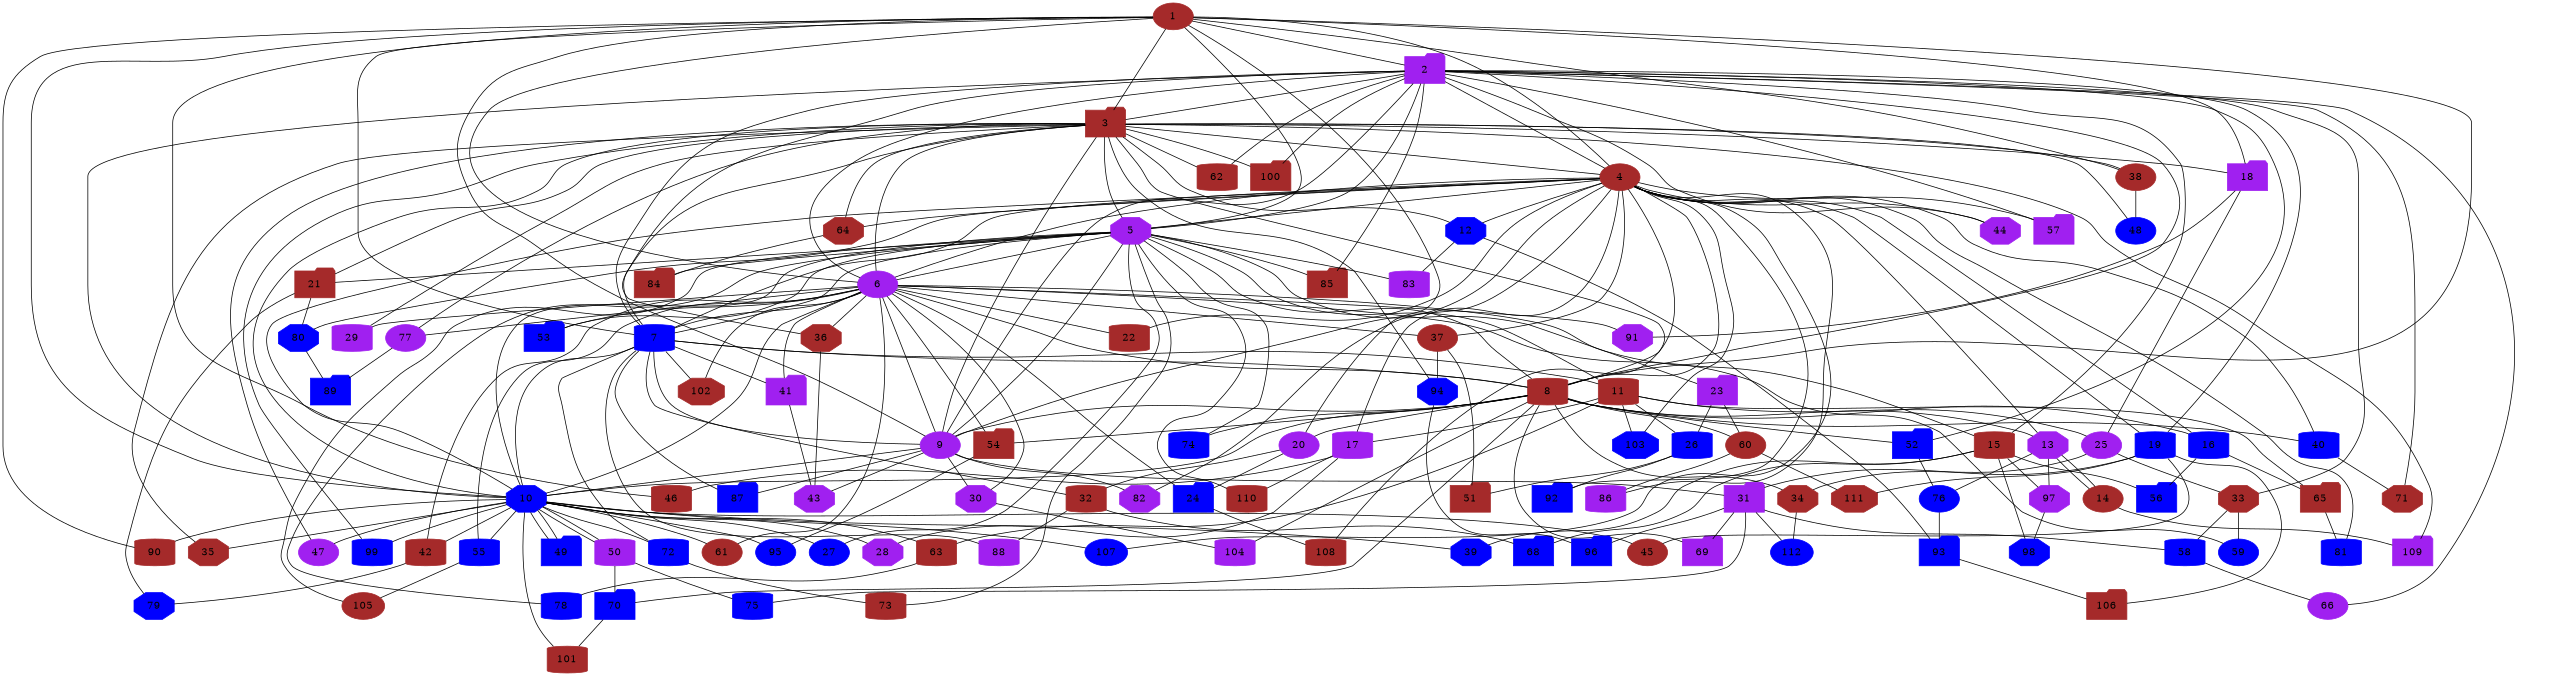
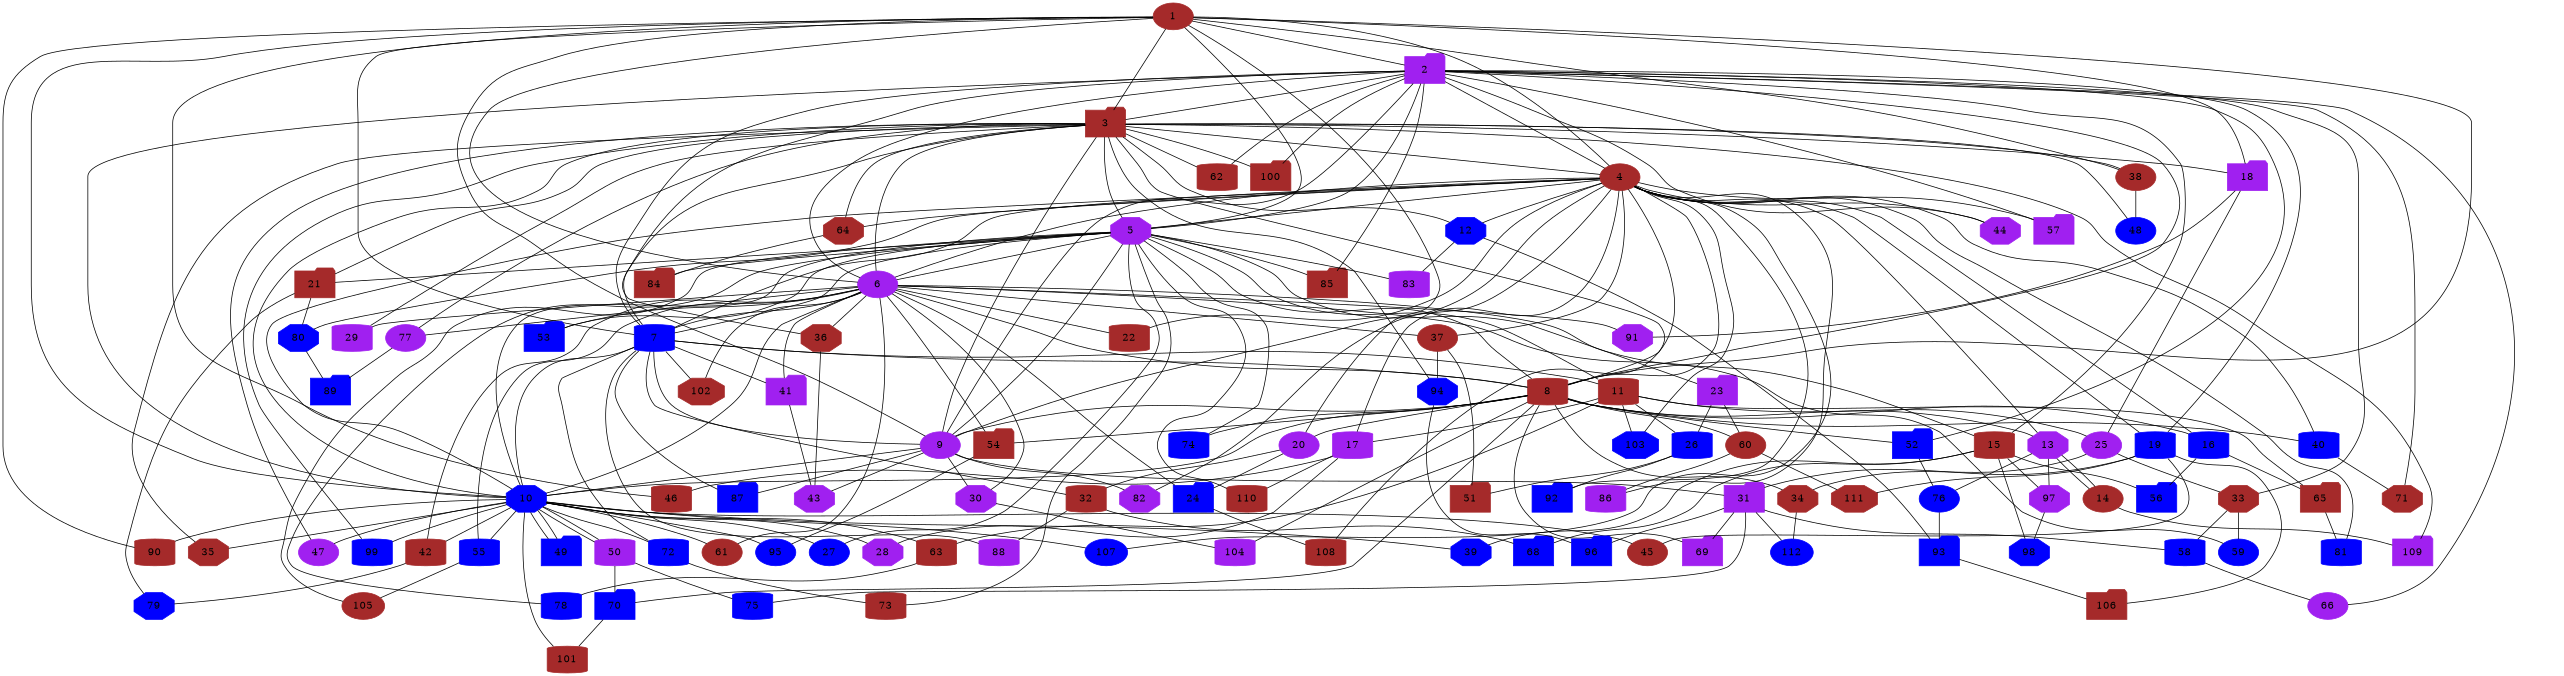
edge "6" -- "9": removed
